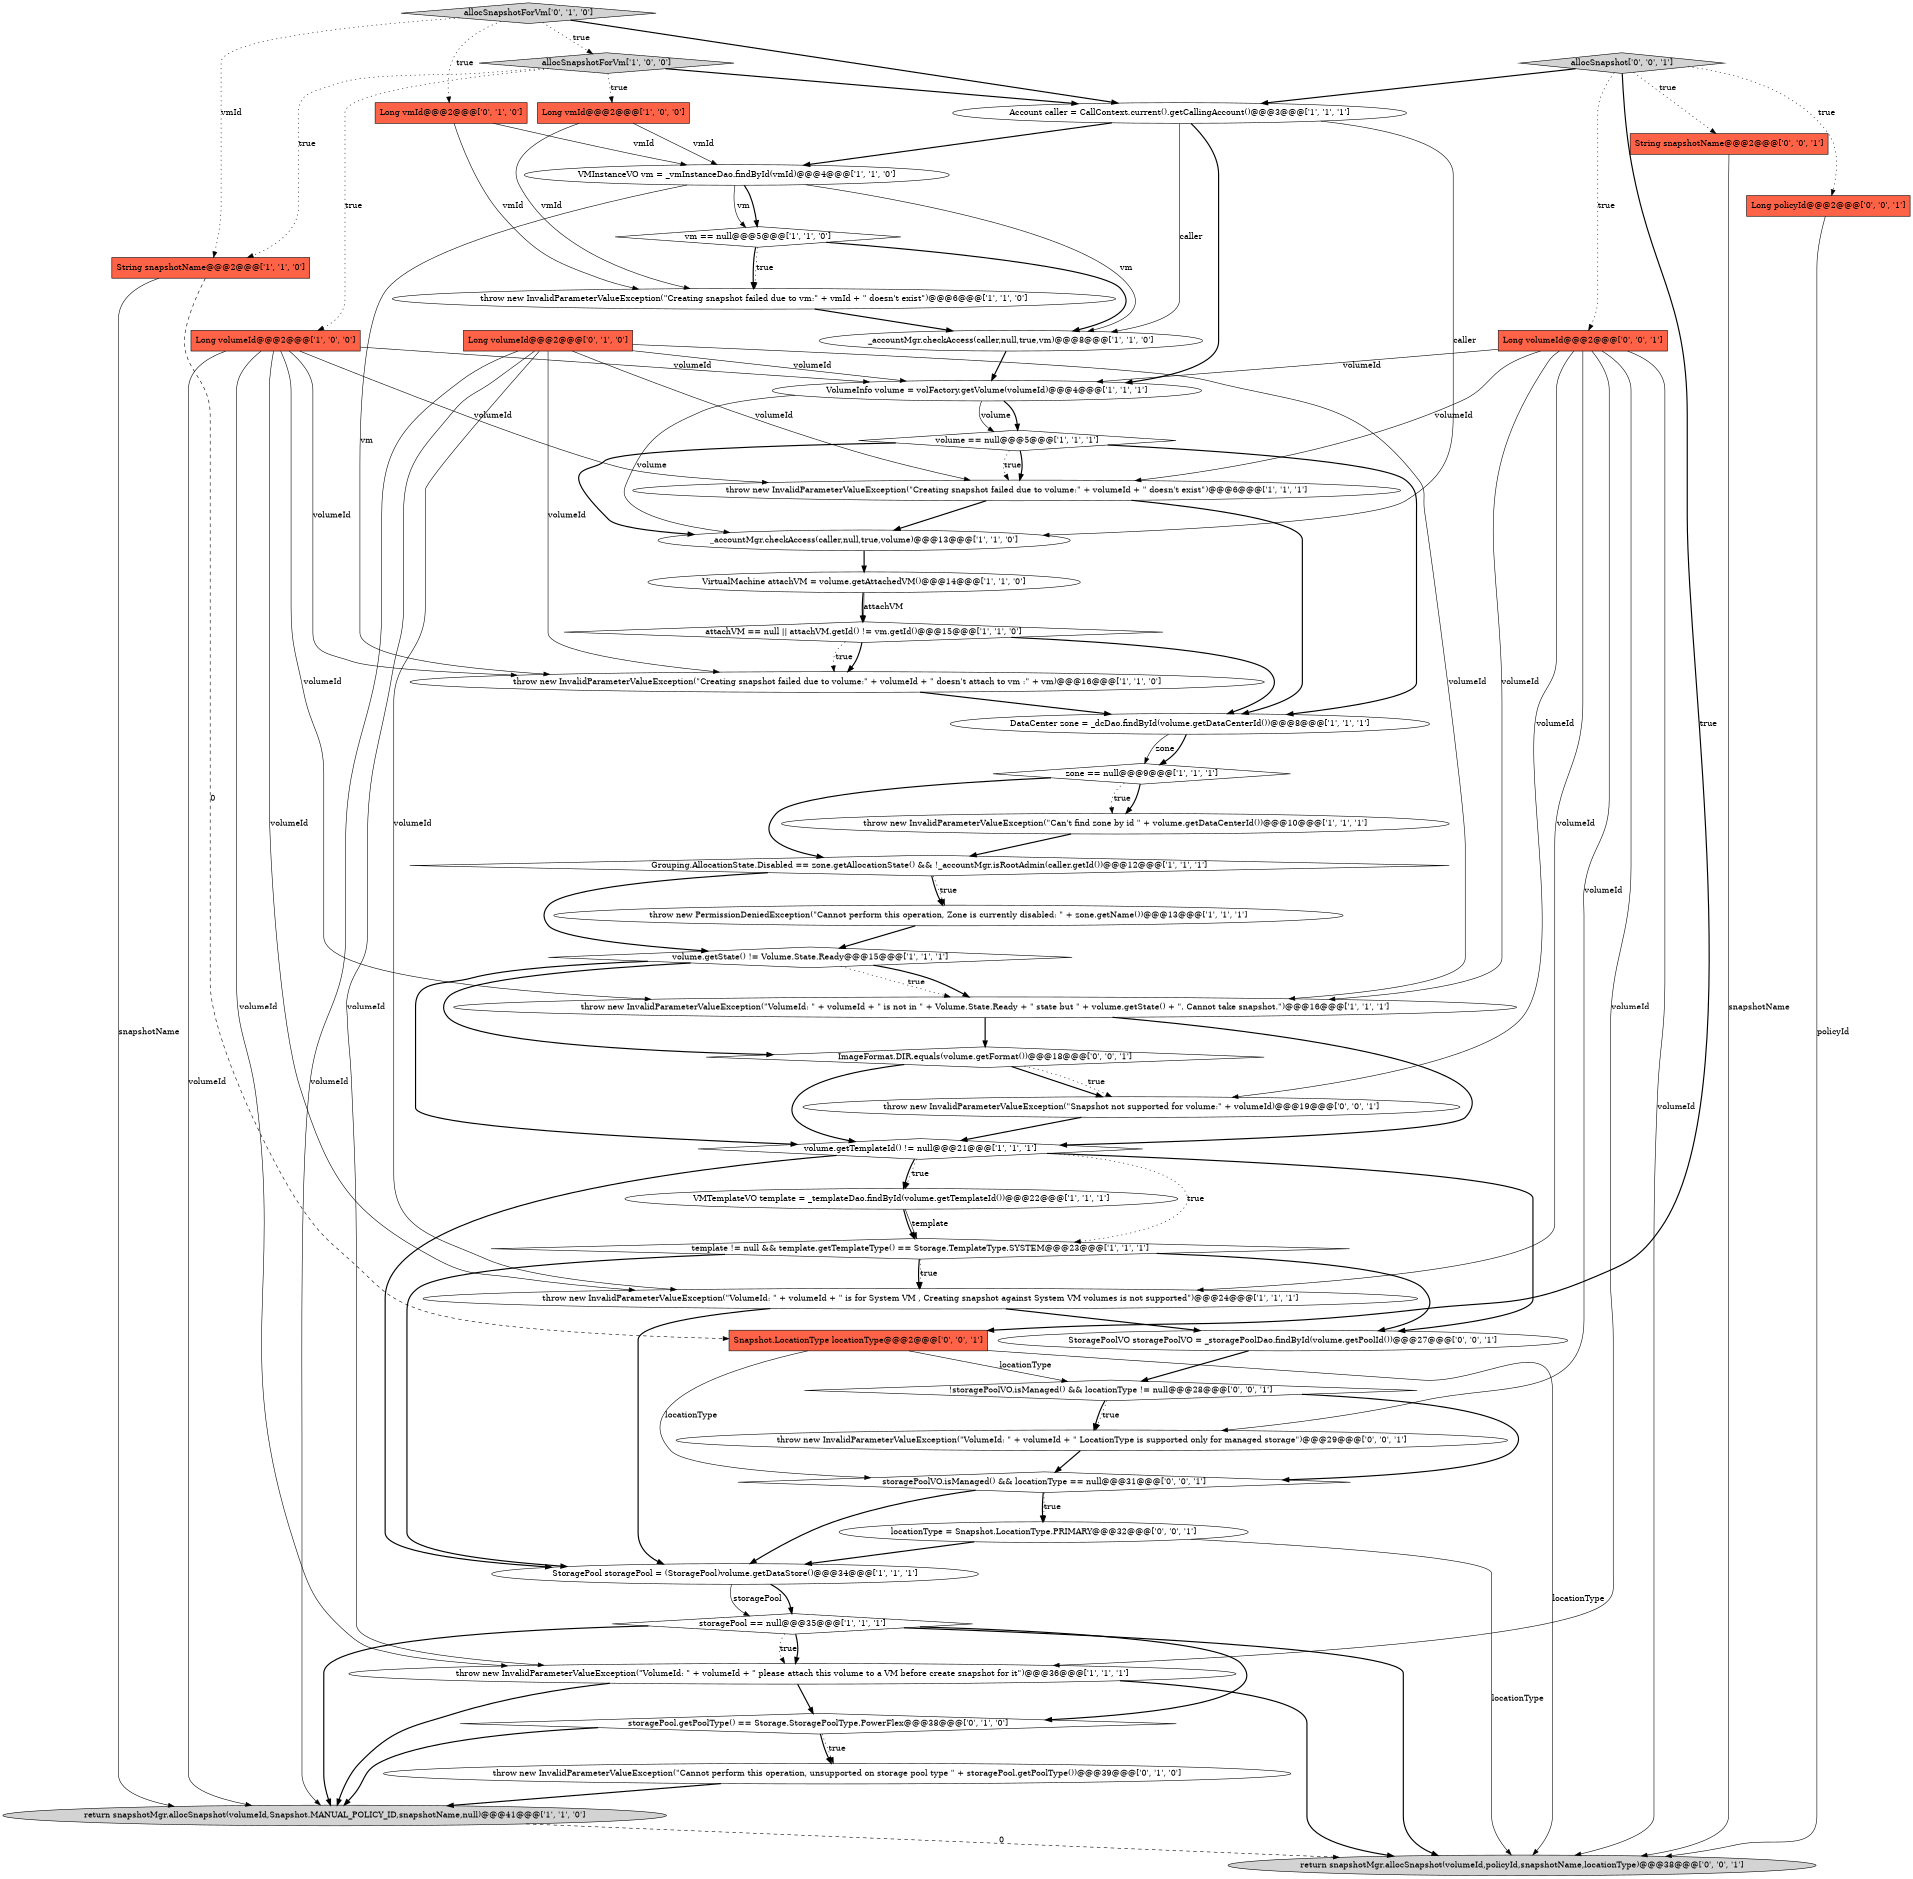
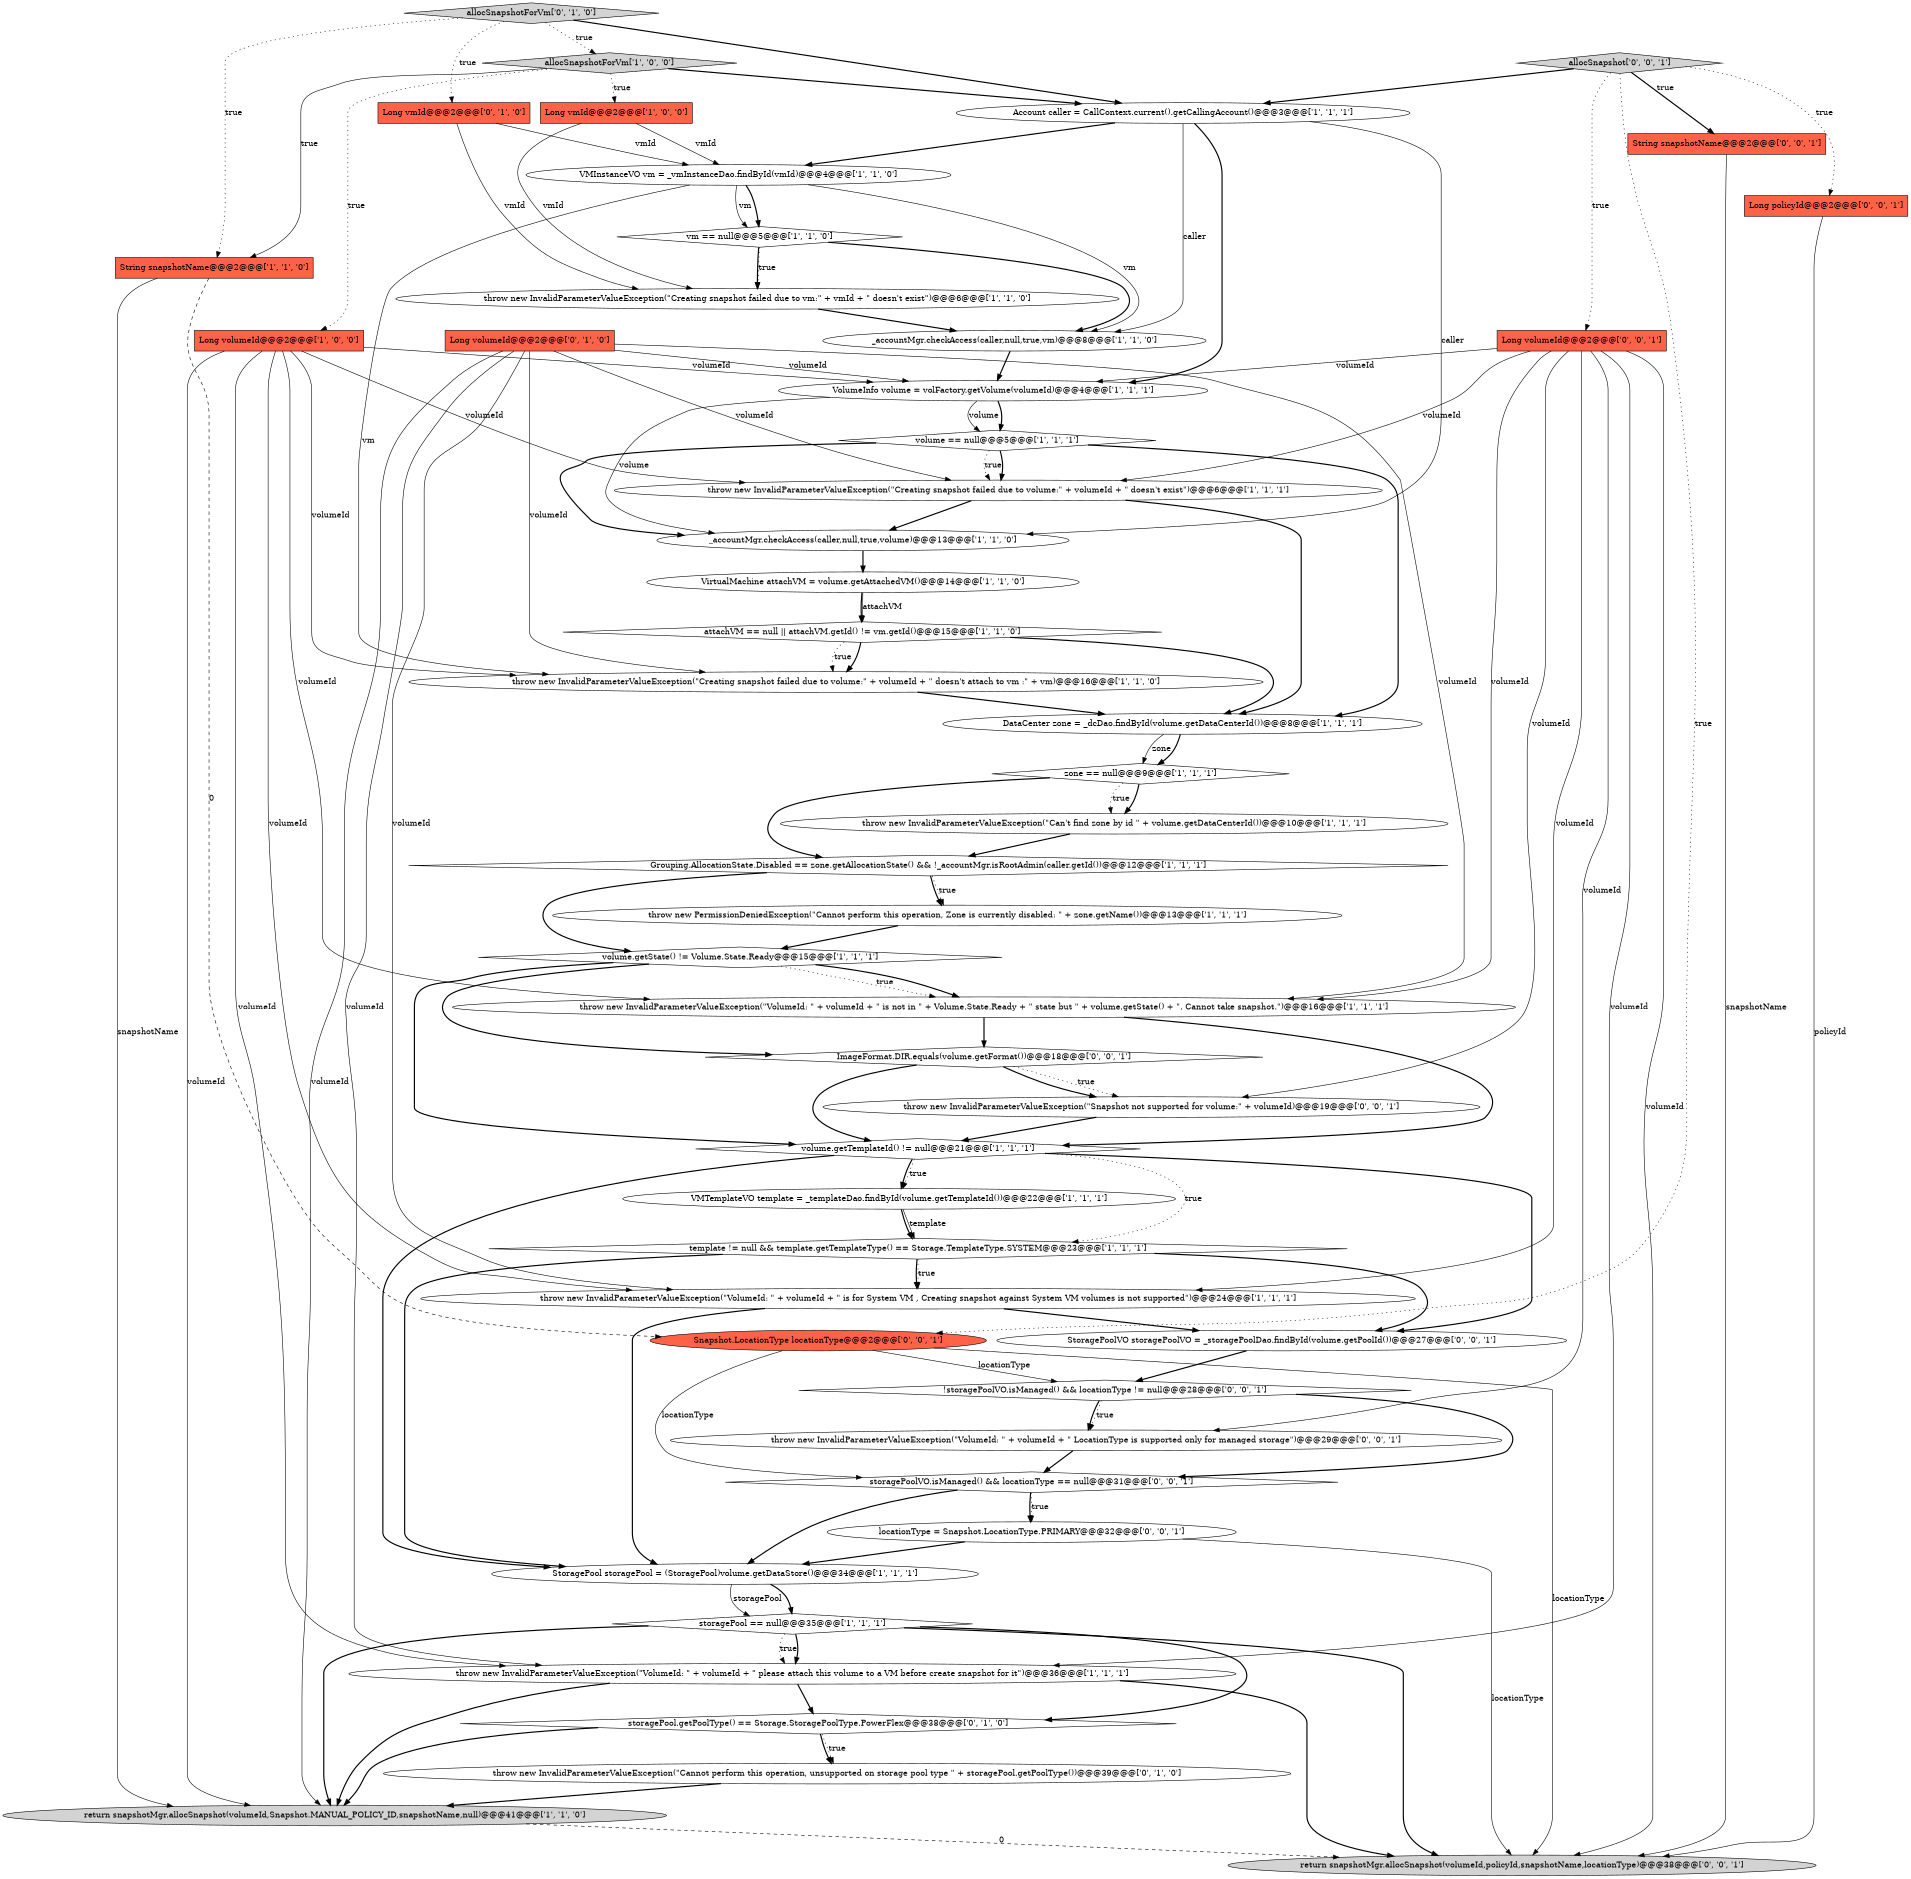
edge "allocSnapshotForVm['1', '0', '0']" -> "String snapshotName@@@2@@@['1', '1', '0']": style dotted -> solid
edge "allocSnapshot['0', '0', '1']" -> "String snapshotName@@@2@@@['0', '0', '1']": style dotted -> bold
edge "allocSnapshotForVm['0', '1', '0']" -> "String snapshotName@@@2@@@['1', '1', '0']": label "vmId" -> "true"
edge "allocSnapshot['0', '0', '1']" -> "Snapshot.LocationType locationType@@@2@@@['0', '0', '1']": style bold -> dotted
node "Snapshot.LocationType locationType@@@2@@@['0', '0', '1']": shape box -> ellipse
